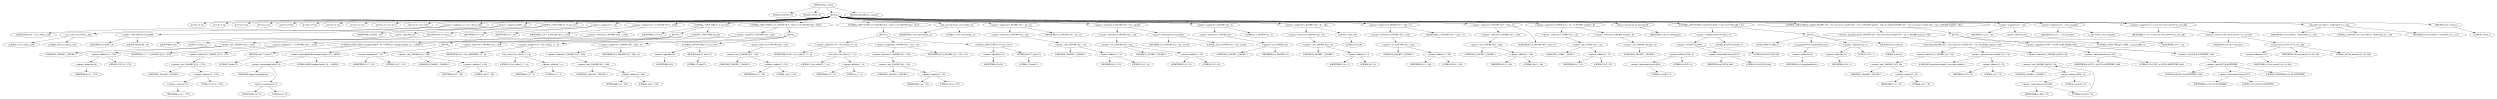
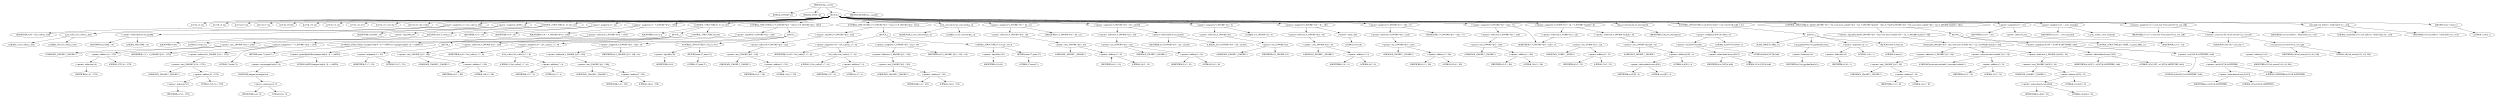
node "(<operator>.logicalNot,!*(_DWORD *)(v5 + 332))": added
edge "(<operator>.indirection,*(_WORD *)(v5 + 52))" -> "(<operator>.cast,(_WORD *)(v5 + 52))": now "(<operator>.indirection,*(_WORD *)(v5 + 52))" -> "(IDENTIFIER,v7,*(_DWORD *)(v5 + 324) = v7)"
edge "(Curl_strerror,Curl_strerror(*v12, v14, 128))" -> "(<operator>.indirection,*v12)": removed
edge "(<operator>.cast,(_DWORD *)(a1[20] + 4))" -> "(<operator>.addition,a1[20] + 4)": added
node "(IDENTIFIER,v9,v9 = Curl_xFFFFFFBF(1, v7 + 4))": label "(IDENTIFIER,v9,v9 = Curl_xFFFFFFBF(1, v7 + 4))" -> "(IDENTIFIER,v9,v9 = Curl_ccalloc(1, v7 + 4))"
edge "(RETURN,return 71;,return 71;)" -> "(LITERAL,71,return 71;)": now "(<operator>.assignment,v7 = *(_DWORD *)(*a1 + 1576))" -> "(LITERAL,71,return 71;)"
edge "(<operator>.addition,v5 + 16)" -> "(IDENTIFIER,v5,v5 + 16)": reversed
edge "(<operator>.and,a1[147] & 0xFFFFFFBF)" -> "(LITERAL,0x40,a1[147] & 0xFFFFFFBF | 0x40)": now "(<operator>.or,a1[147] & 0xFFFFFFBF | 0x40)" -> "(LITERAL,0x40,a1[147] & 0xFFFFFFBF | 0x40)"
edge "(LITERAL,20,a1[20] + 16)" -> "(<operator>.cast,(_DWORD *)(a1[20] + 16))": now "(<operator>.indirection,*(_DWORD *)(a1[20] + 16))" -> "(<operator>.cast,(_DWORD *)(a1[20] + 16))"
edge "(<operator>.cast,(unsigned int)(v6 - 8))" -> "(<operator>.subtraction,v6 - 8)": now "(UNKNOWN,unsigned int,unsigned int)" -> "(<operator>.subtraction,v6 - 8)"
node "(IDENTIFIER,a1,a1[20] + 4)": added
